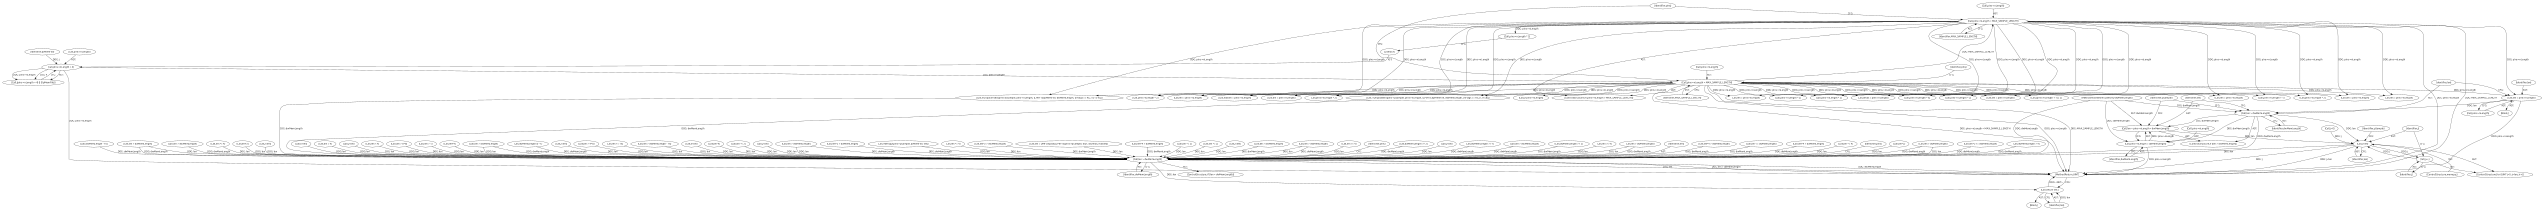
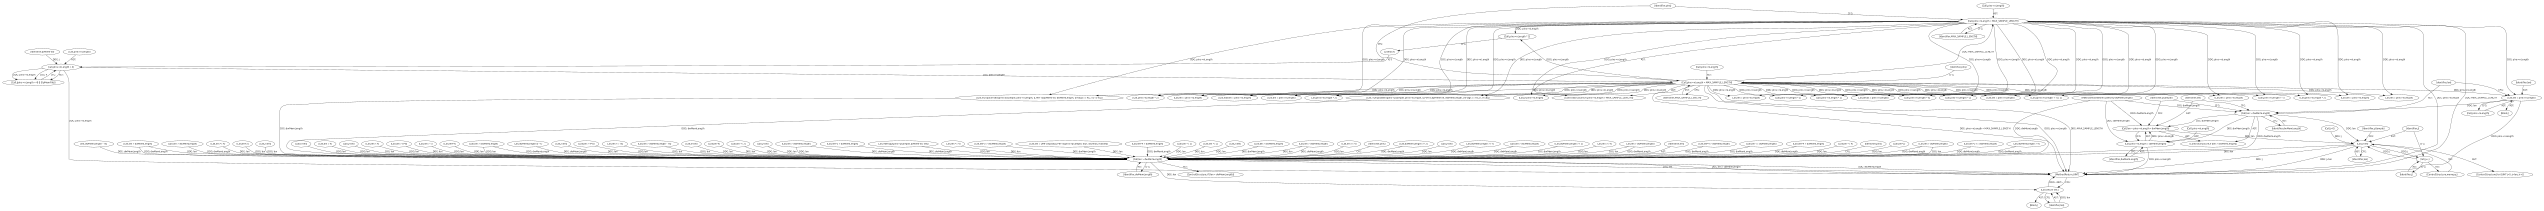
edge "(Call,pIns->nLength = MAX_SAMPLE_LENGTH)" -> "(Call,j<pIns->nLength)": added, label "DDG: pIns->nLength"
edge "(Call,pIns->nLength = MAX_SAMPLE_LENGTH)" -> "(Call,(pIns->nLength + 1) / 2)": added, label "DDG: pIns->nLength"
edge "(Call,pIns->nLength > MAX_SAMPLE_LENGTH)" -> "(Call,pIns->nLength * 3)": added, label "DDG: pIns->nLength"
edge "(MethodParameterIn,DWORD dwMemLength)" -> "(Call,len = pIns->nLength = dwMemLength)": label "AST: dwMemLength" -> "DDG: dwMemLength"
node "(Call,dwMemLength - 16)": label "(Call,dwMemLength - 16)" -> "(Bit,dwMemLength - 16)"
edge "(Call,j++)" -> "(ControlStructure,for (UINT j=0; j<len; j++))": now "(Call,j++)" -> "(ControlStructure,memcpy;)"
